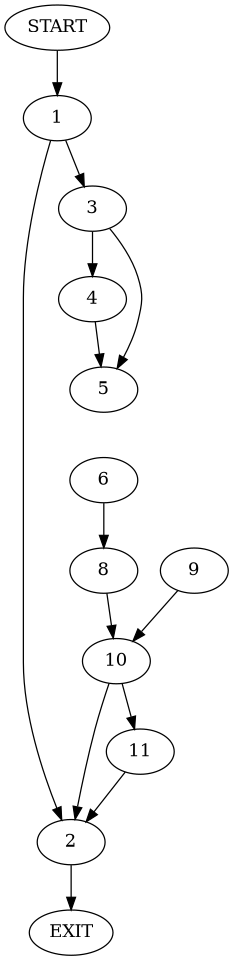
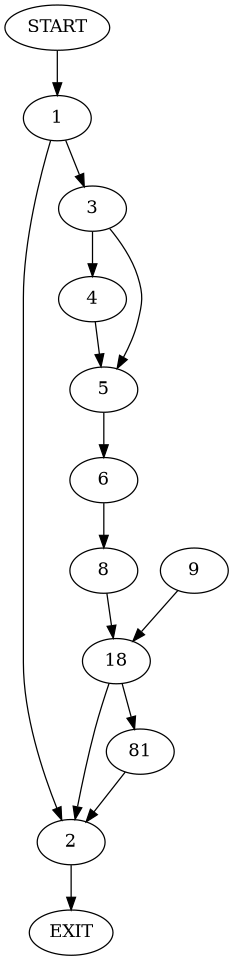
edge "5" -> "6": added
node "10": label "10" -> "18"
node "11": label "11" -> "81"
